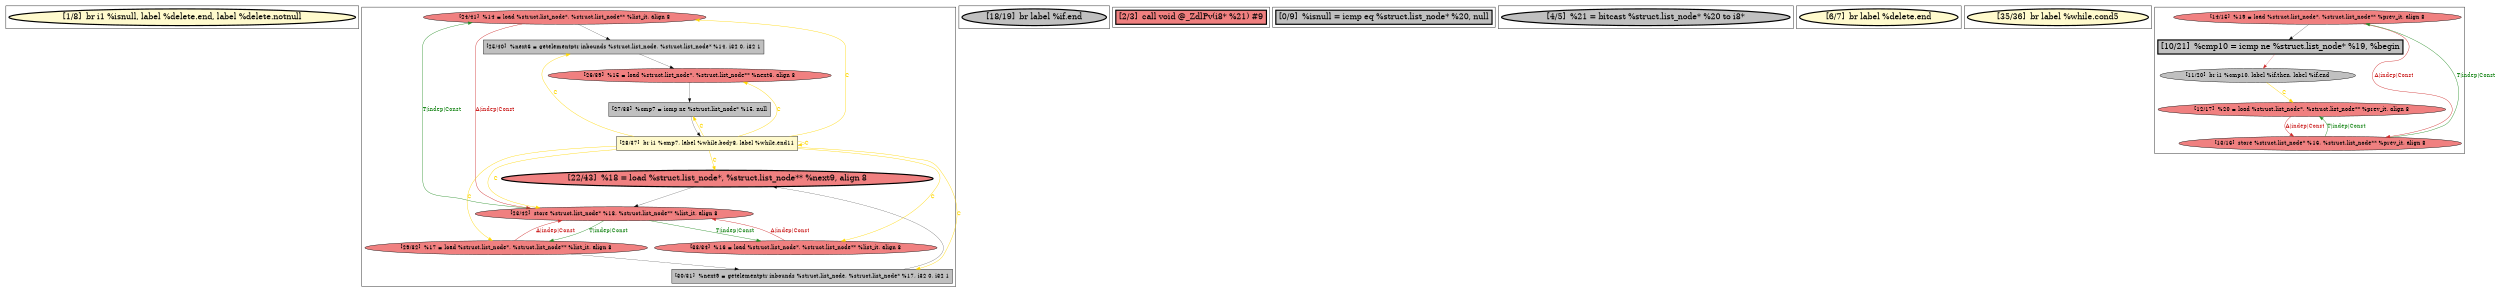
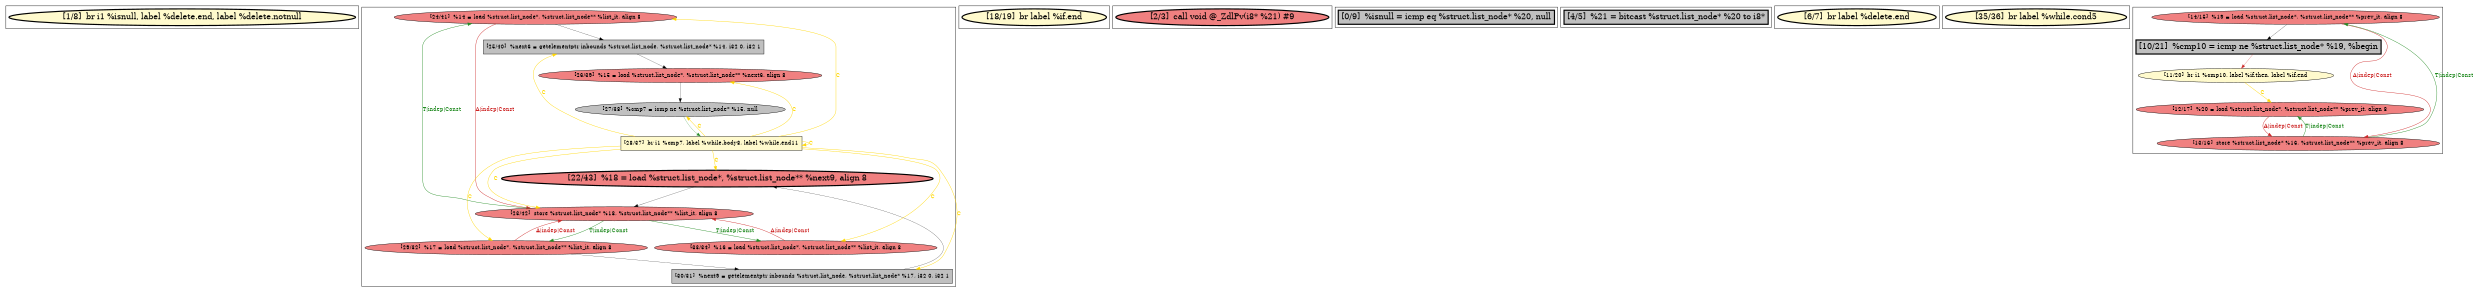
node "[18/19]  br label %if.end": fillcolor grey -> lemonchiffon
node "[2/3]  call void @_ZdlPv(i8* %21) #9": shape box -> ellipse
node "[4/5]  %21 = bitcast %struct.list_node* %20 to i8*": shape ellipse -> box
node "[11/20]  br i1 %cmp10, label %if.then, label %if.end": fillcolor grey -> lemonchiffon
node "[27/38]  %cmp7 = icmp ne %struct.list_node* %15, null": shape box -> ellipse
edge "[27/38]  %cmp7 = icmp ne %struct.list_node* %15, null" -> "[28/37]  br i1 %cmp7, label %while.body8, label %while.end11": color black -> forestgreen
